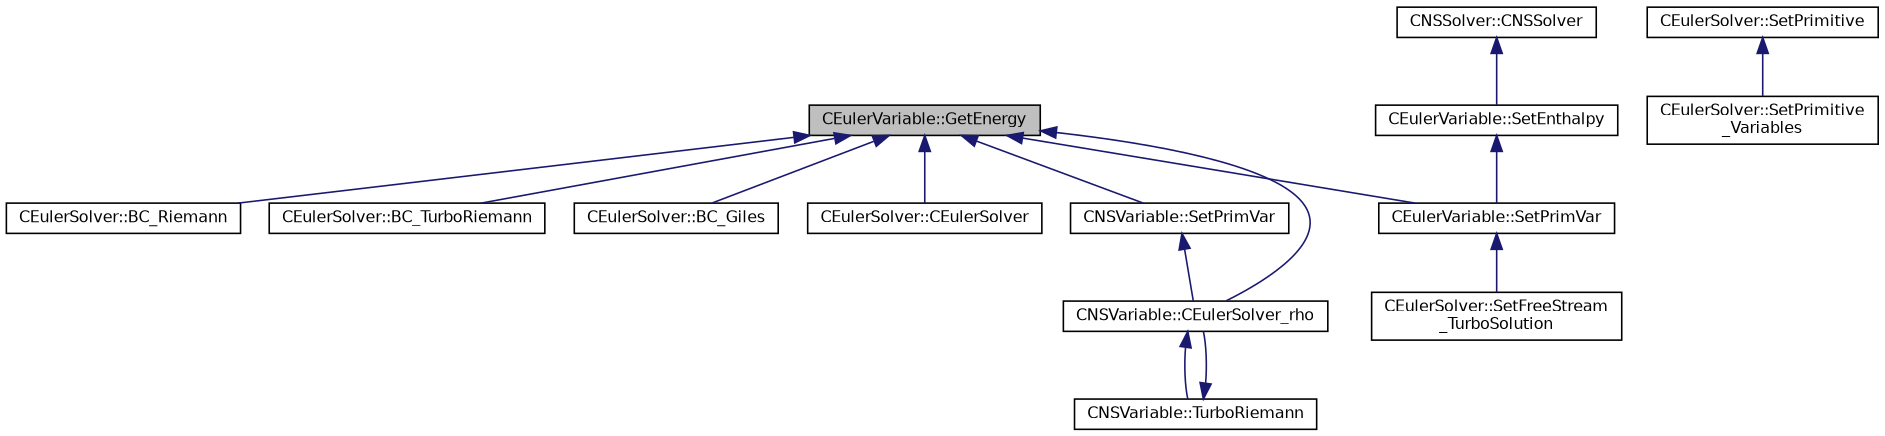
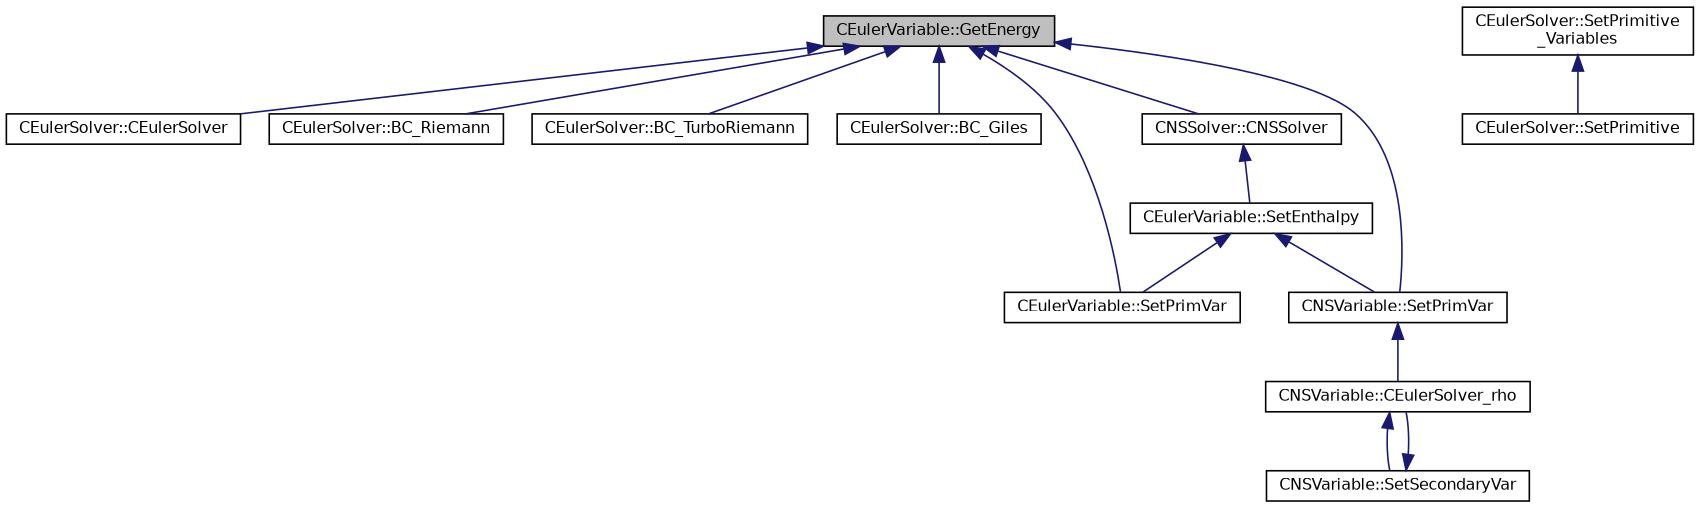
edge "CEulerSolver::SetPrimitive _Variables" -> "CEulerSolver::SetPrimitive": reversed
edge "CNSVariable::CEulerSolver_rho" -> "CEulerVariable::GetEnergy": now "CNSSolver::CNSSolver" -> "CEulerVariable::GetEnergy"
edge "CNSVariable::SetPrimVar" -> "CEulerVariable::SetEnthalpy": added
node "CEulerSolver::SetFreeStream _TurboSolution": removed
node "CNSVariable::TurboRiemann": label "CNSVariable::TurboRiemann" -> "CNSVariable::SetSecondaryVar"
